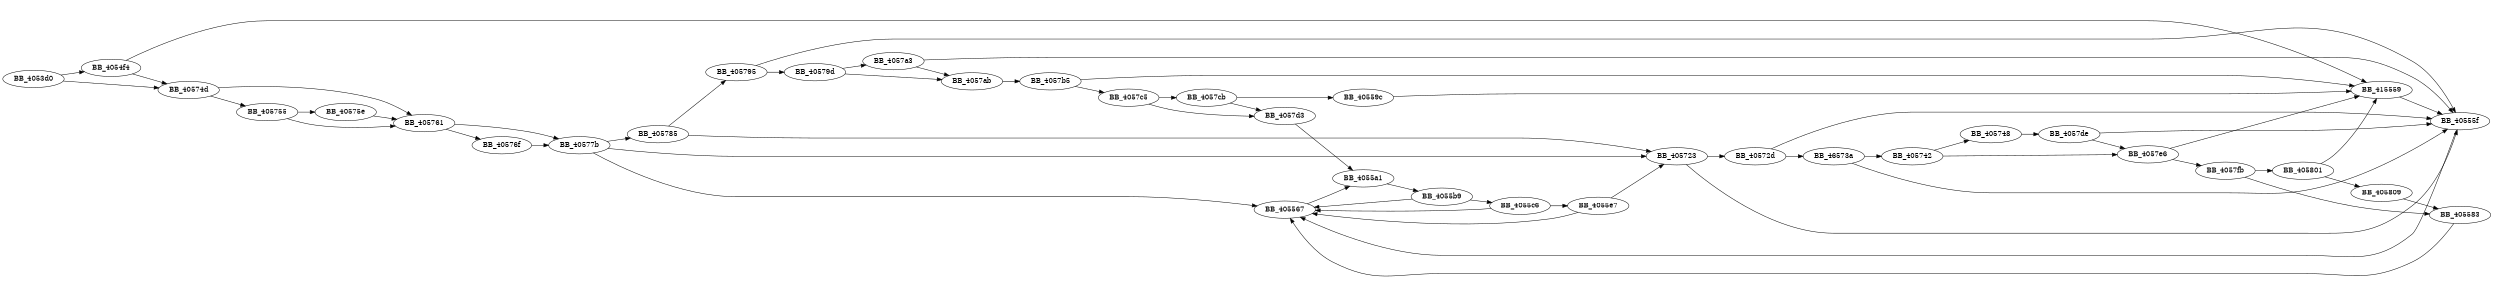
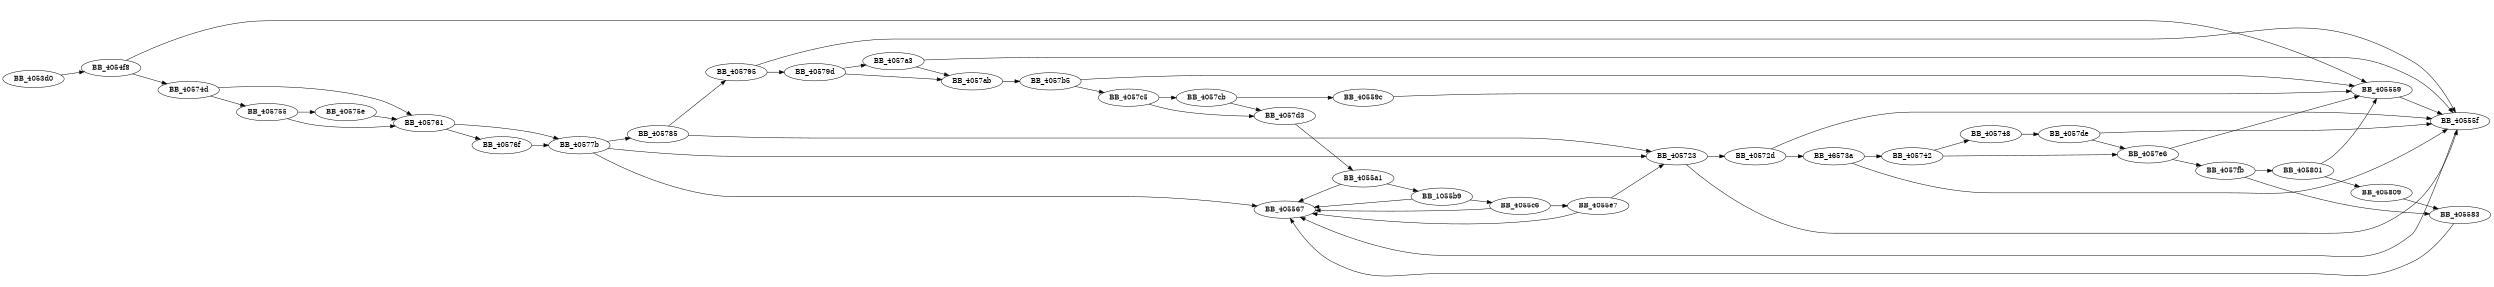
node "BB_4054f4": label "BB_4054f4" -> "BB_4054f8"
edge "BB_4053d0" -> "BB_40574d": removed
node "BB_415559": label "BB_415559" -> "BB_405559"
edge "BB_405567" -> "BB_4055a1": reversed
node "BB_4055b9": label "BB_4055b9" -> "BB_1055b9"
